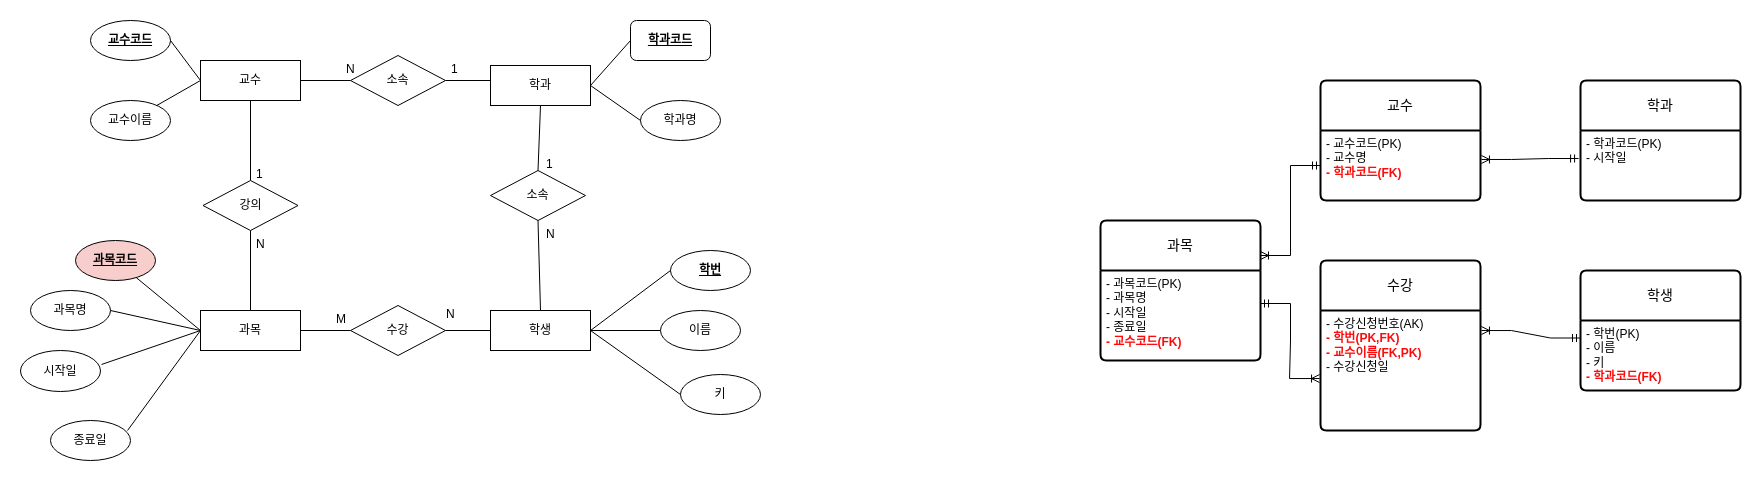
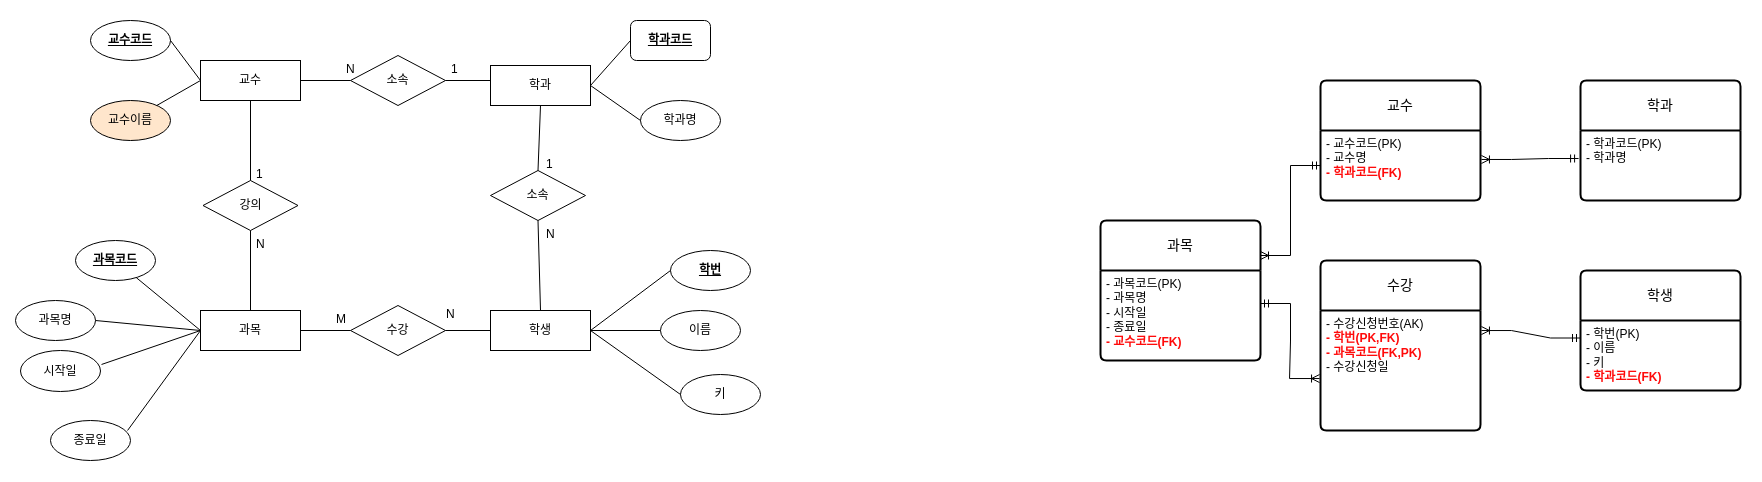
node "교수이름": fillcolor #ffffff -> #ffe6cc
node "- 학과코드(PK) - 시작일": label "- 학과코드(PK) - 시작일" -> "- 학과코드(PK) - 학과명"
node "과목코드": fillcolor #f8cecc -> #ffffff
node "과목명": moved (71, 311) -> (56, 321)
node "- 수강신청번호(AK) - 학번(PK,FK) - 교수이름(FK,PK) - 수강신청일": label "- 수강신청번호(AK) - 학번(PK,FK) - 교수이름(FK,PK) - 수강신청일" -> "- 수강신청번호(AK) - 학번(PK,FK) - 과목코드(FK,PK) - 수강신청일"
